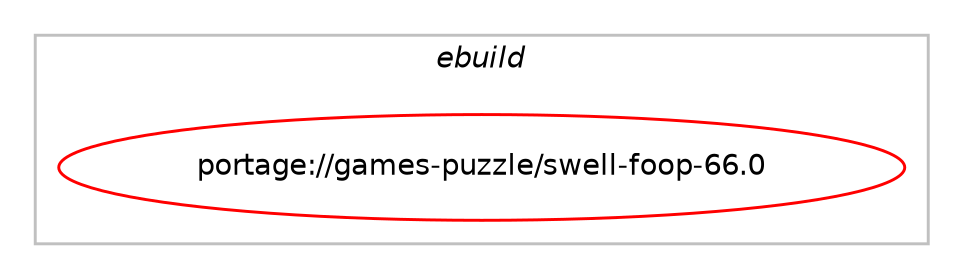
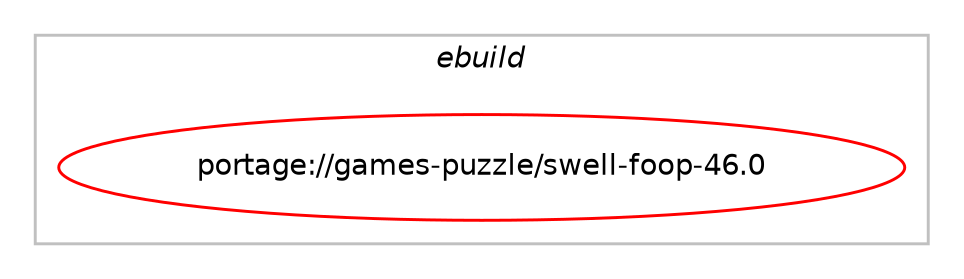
node "portage://games-puzzle/swell-foop-66.0": label "portage://games-puzzle/swell-foop-66.0" -> "portage://games-puzzle/swell-foop-46.0"
